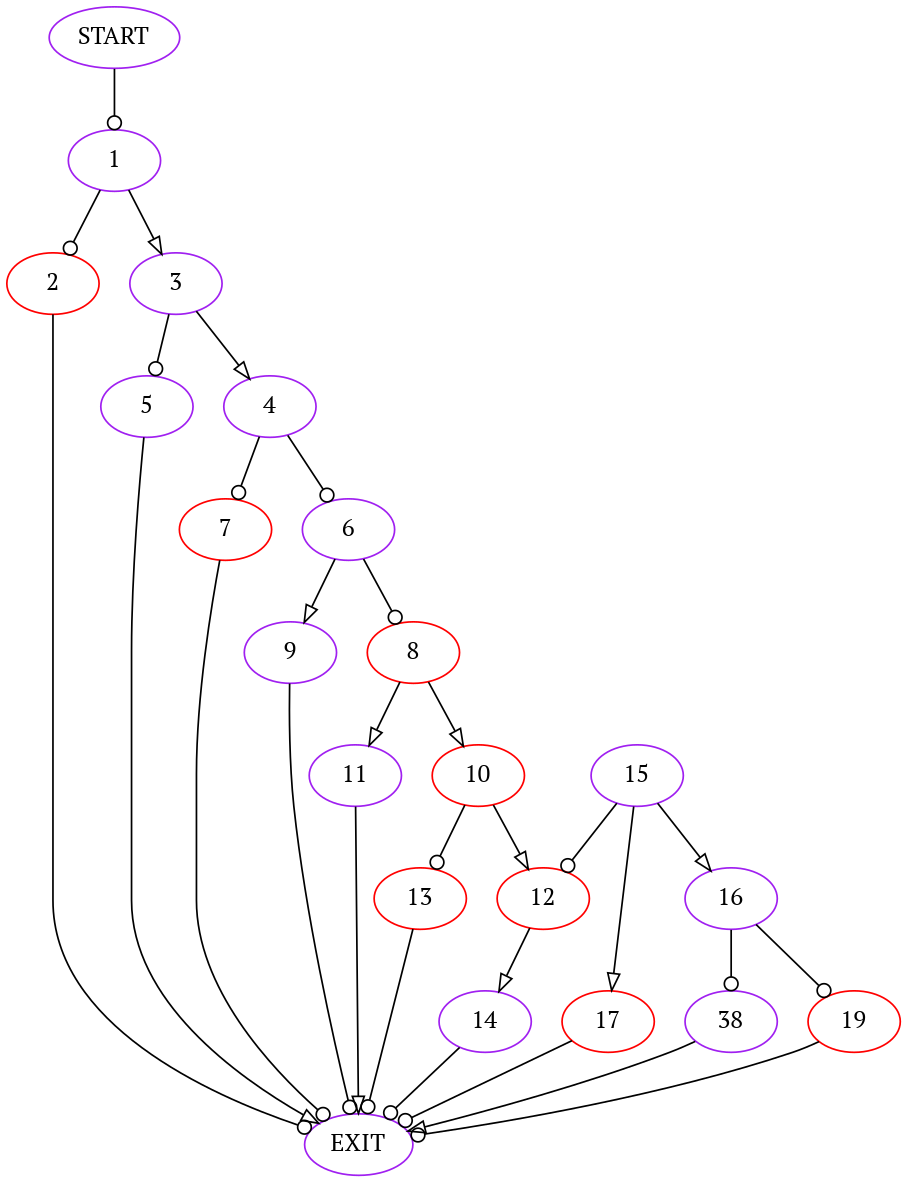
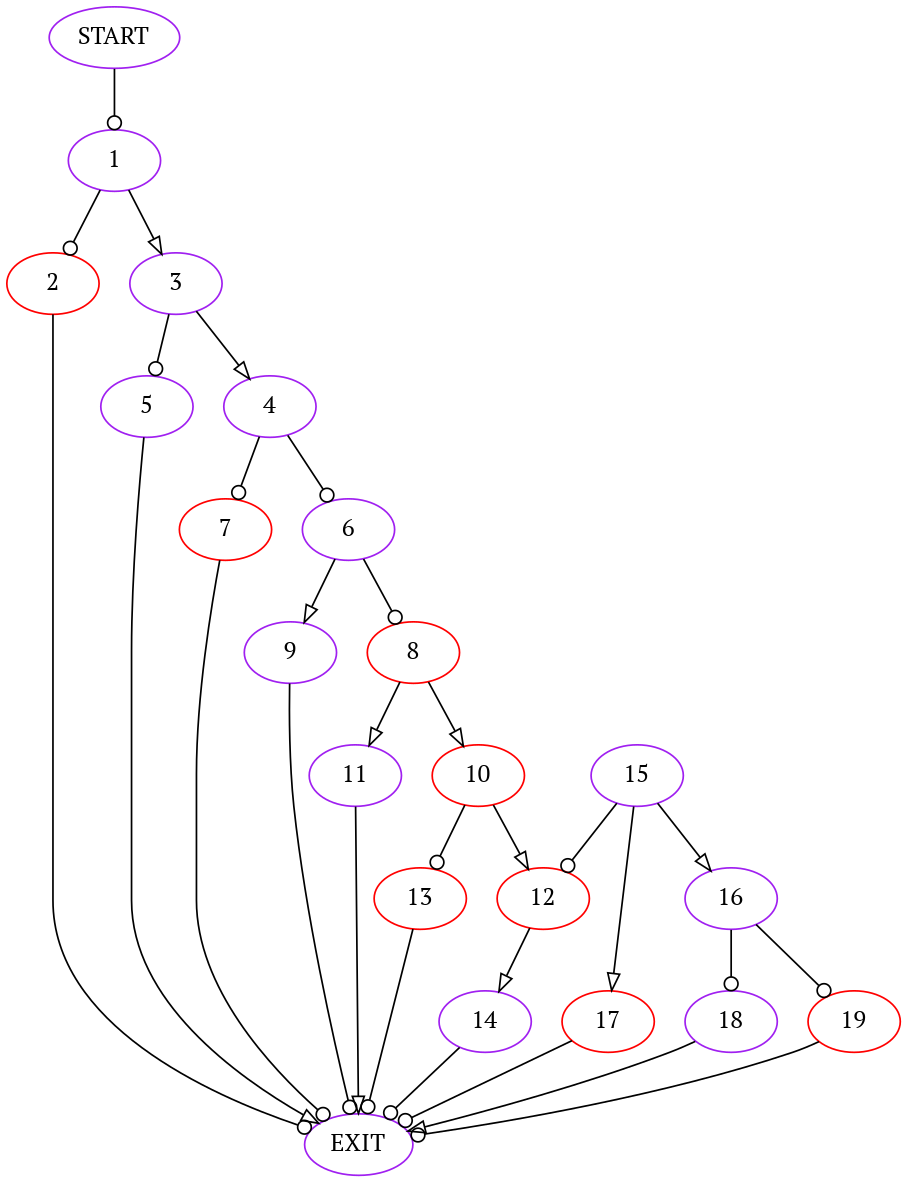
node "38": label "38" -> "18"
